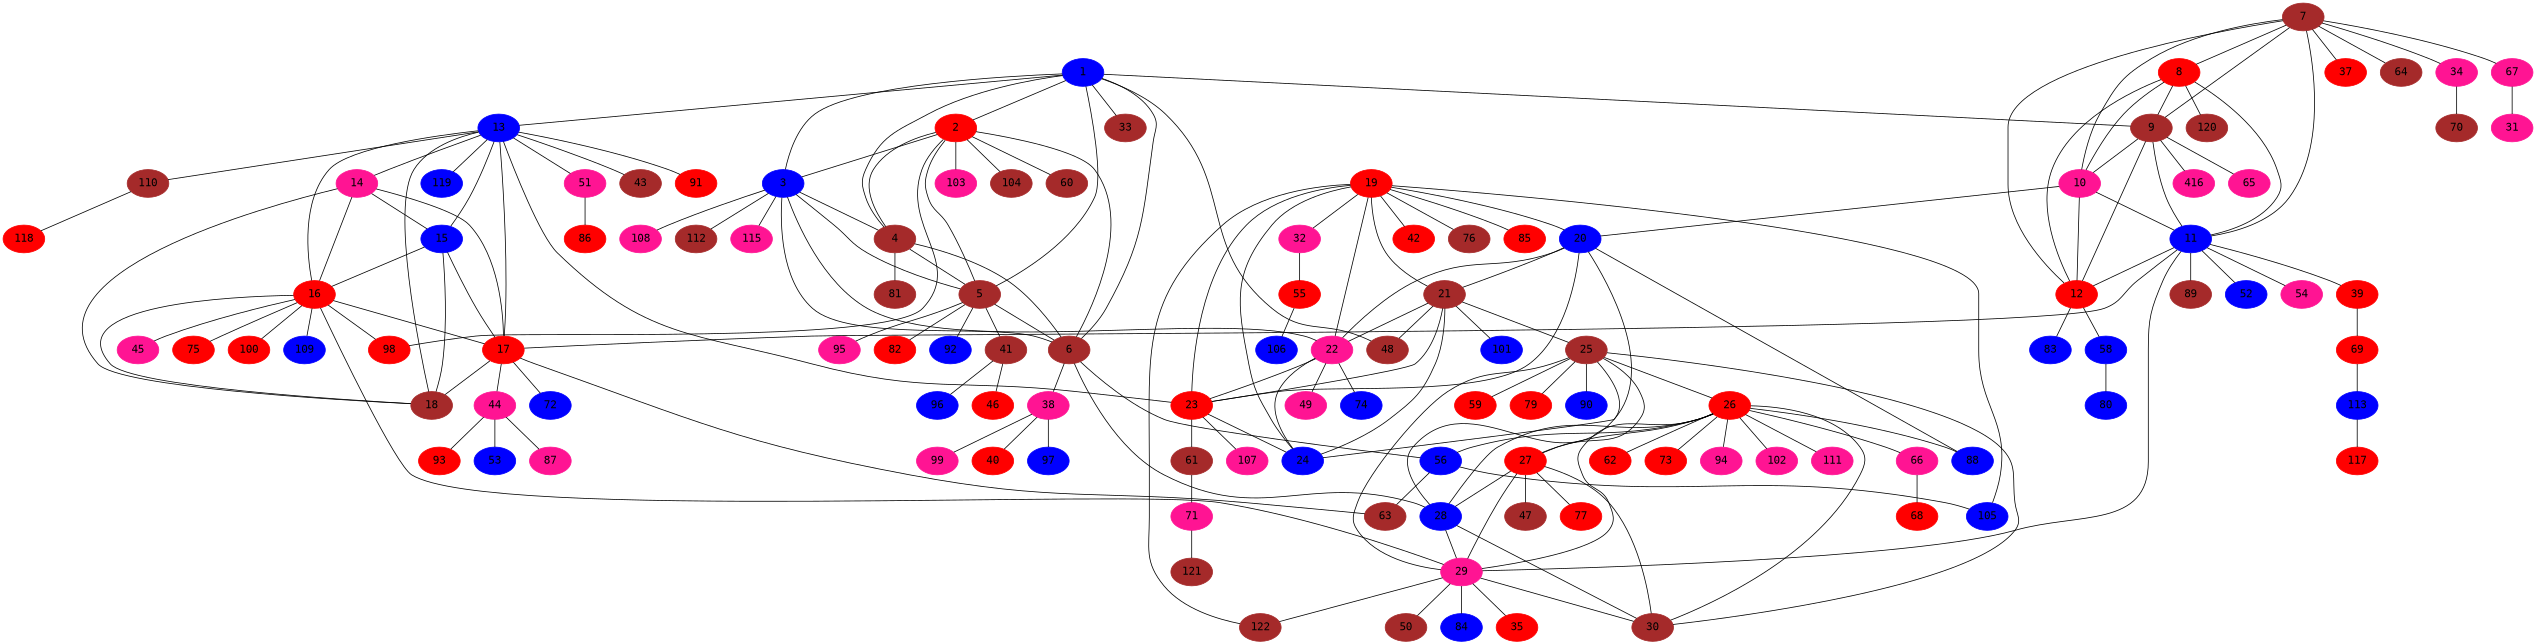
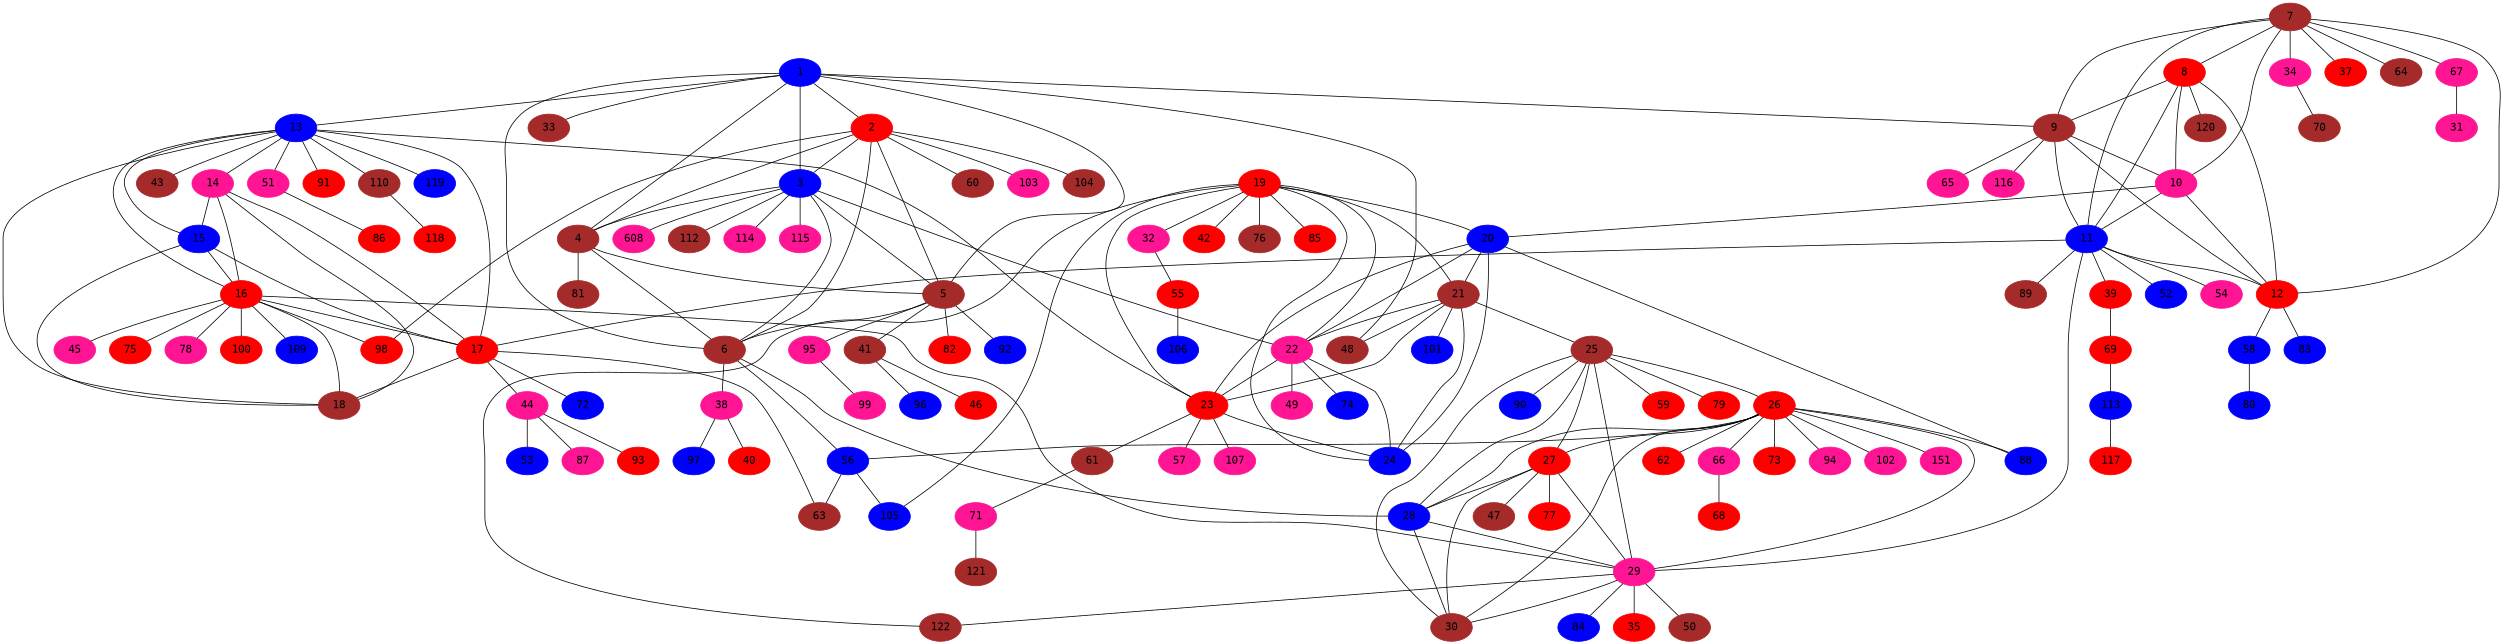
node "416": label "416" -> "116"
node "108": label "108" -> "608"
node "114": added
node "78": added
edge "38" -- "99": now "95" -- "99"
node "57": added
node "111": label "111" -> "151"
